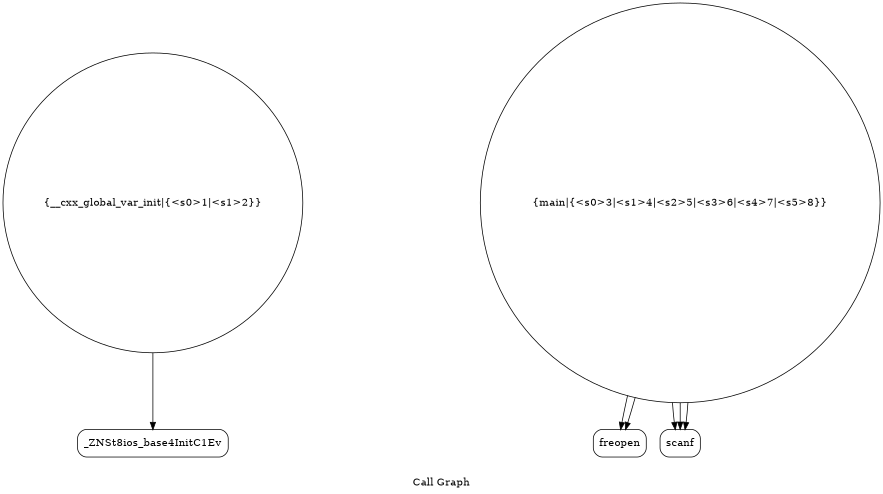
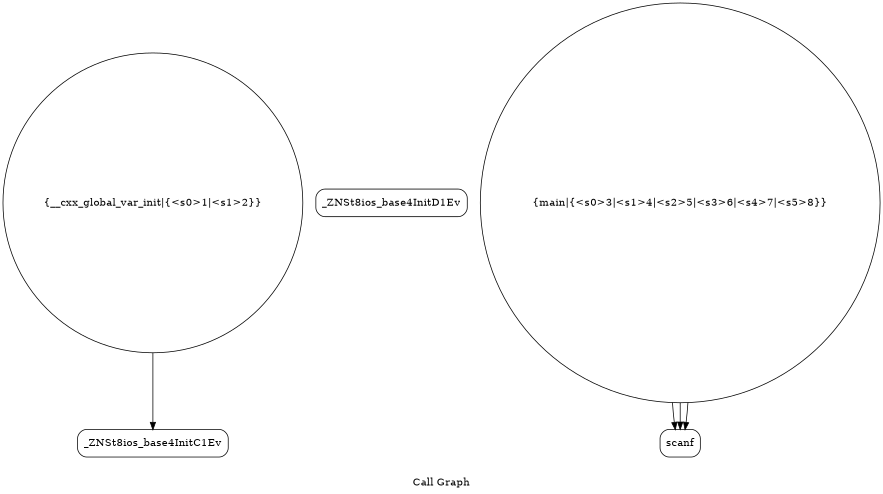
node "_ZNSt8ios_base4InitD1Ev": added
node "freopen": removed
